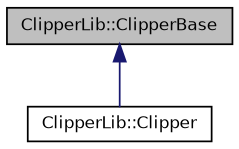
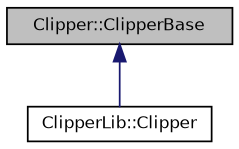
node "ClipperLib::ClipperBase": label "ClipperLib::ClipperBase" -> "Clipper::ClipperBase"
